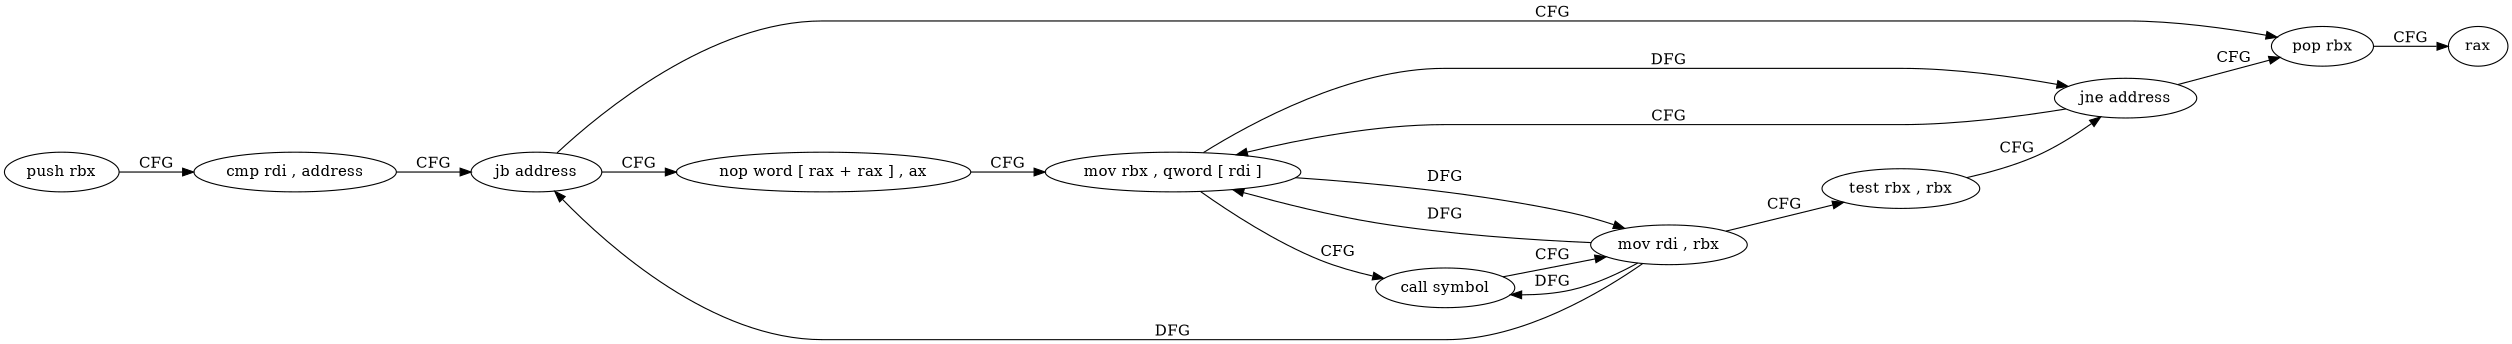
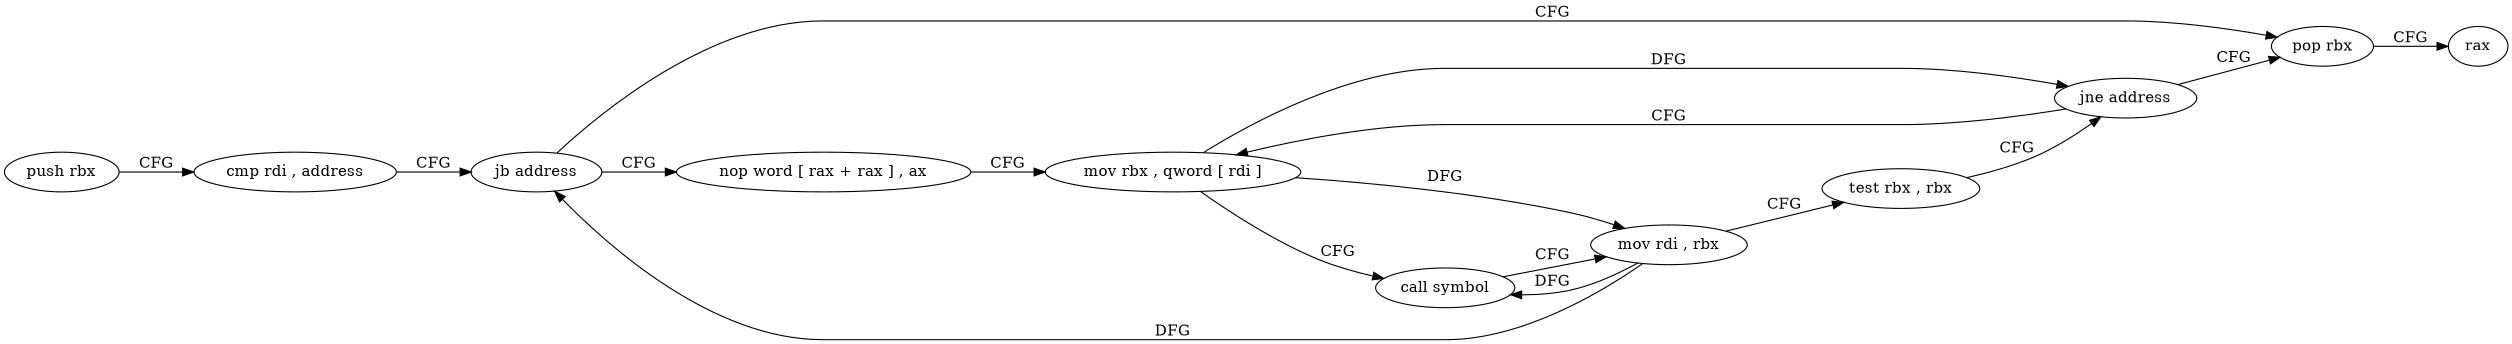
edge "mov rdi , rbx" -> "mov rbx , qword [ rdi ]": removed, label "DFG"
